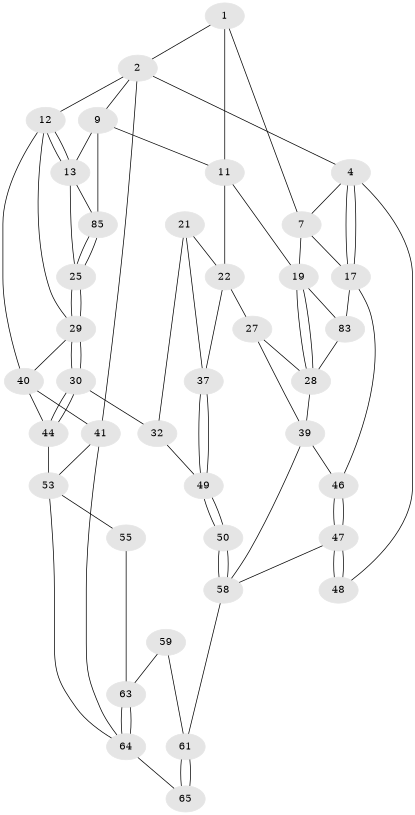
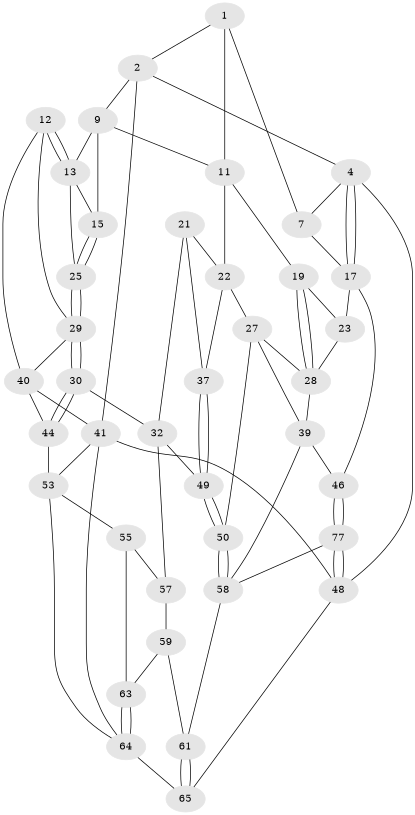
edge "2" -- "12": removed
node "85": label "85" -> "15"
edge "7" -- "19": removed
node "83": label "83" -> "23"
edge "27" -- "50": added
edge "41" -- "48": added
node "47": label "47" -> "77"
node "57": added
edge "48" -- "65": added
